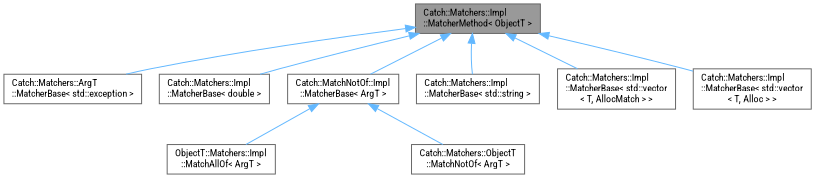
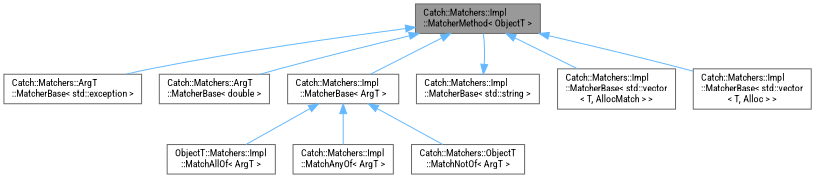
edge "Catch::Matchers::Impl ::MatcherBase< std::string >" -> "Catch::Matchers::Impl ::MatcherMethod< ObjectT >": reversed
node "Catch::Matchers::Impl ::MatcherBase< double >": label "Catch::Matchers::Impl ::MatcherBase< double >" -> "Catch::Matchers::ArgT ::MatcherBase< double >"
node "Catch::MatchNotOf::Impl ::MatcherBase< ArgT >": label "Catch::MatchNotOf::Impl ::MatcherBase< ArgT >" -> "Catch::Matchers::Impl ::MatcherBase< ArgT >"
node "Catch::Matchers::Impl ::MatchAnyOf< ArgT >": added
